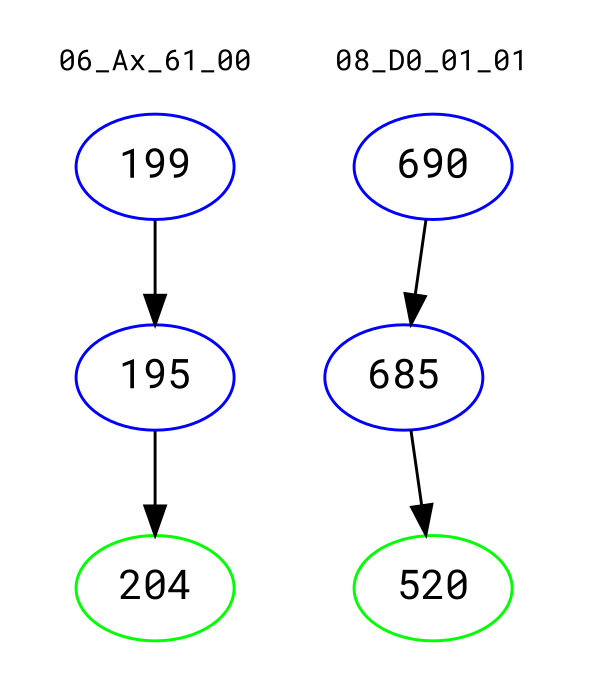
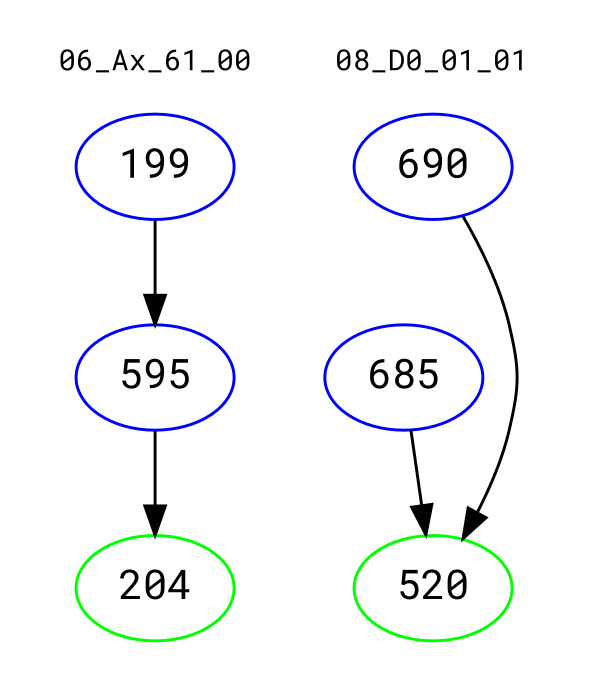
edge "690" -> "685": now "690" -> "520"
node "195": label "195" -> "595"
